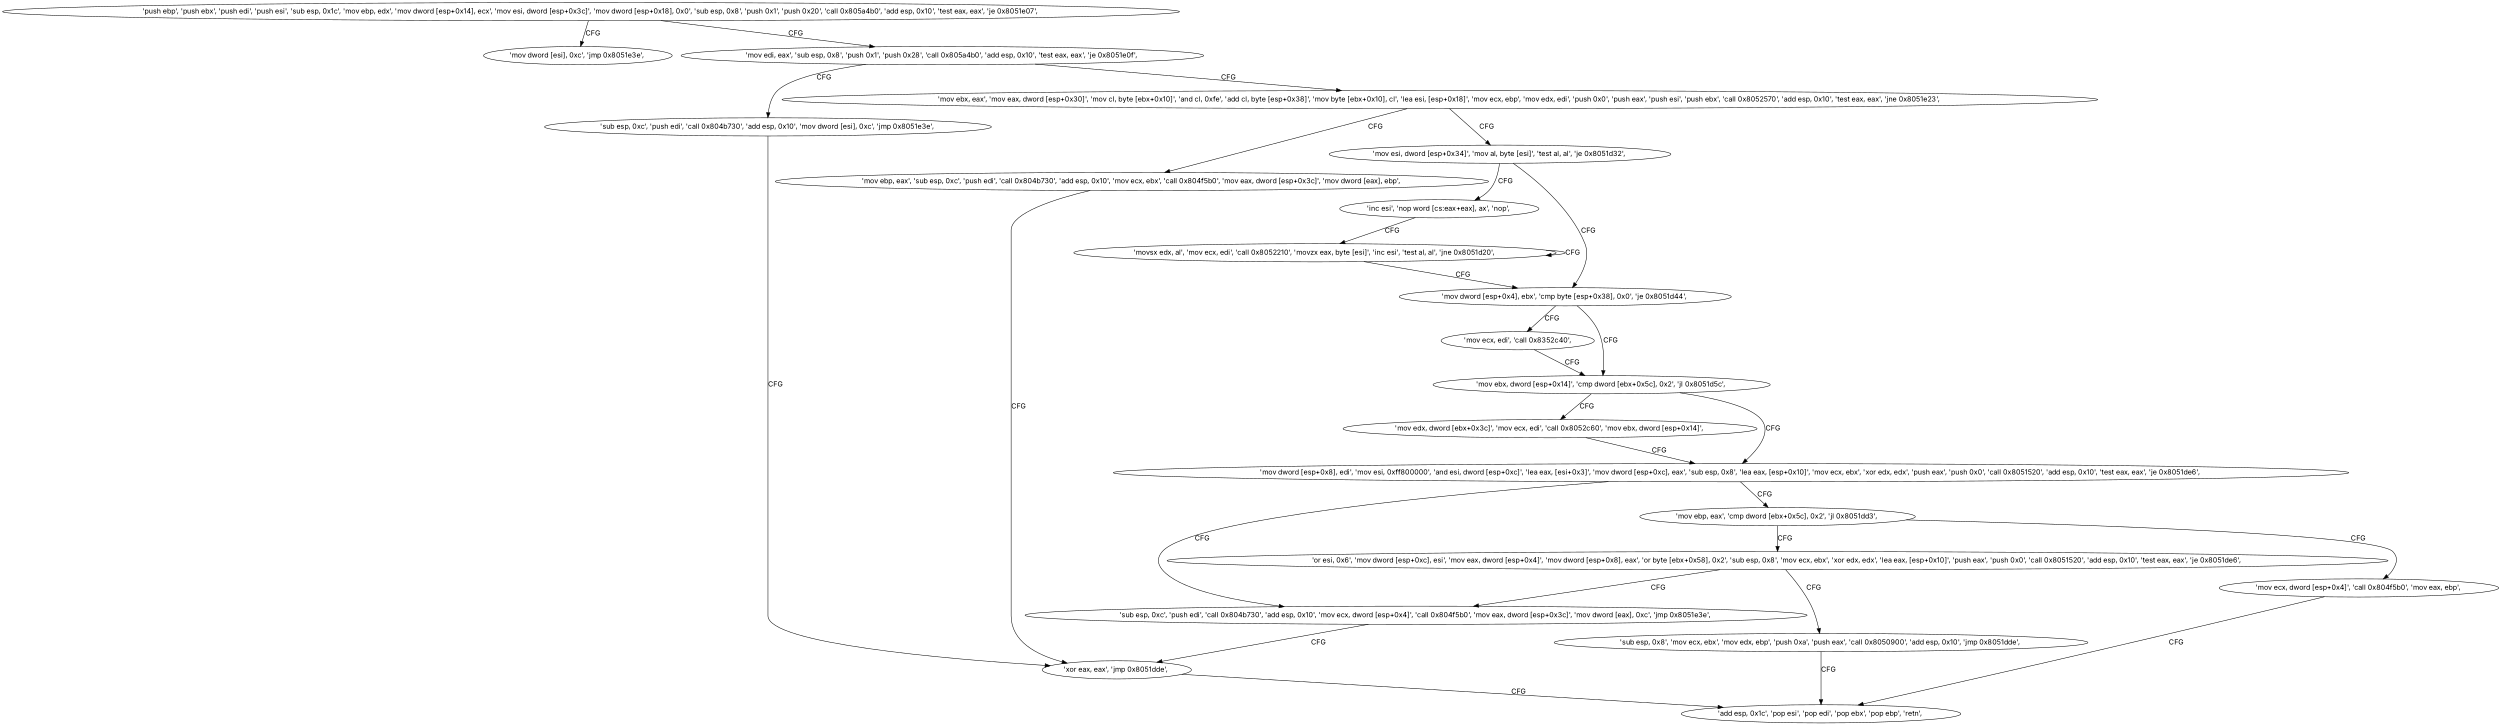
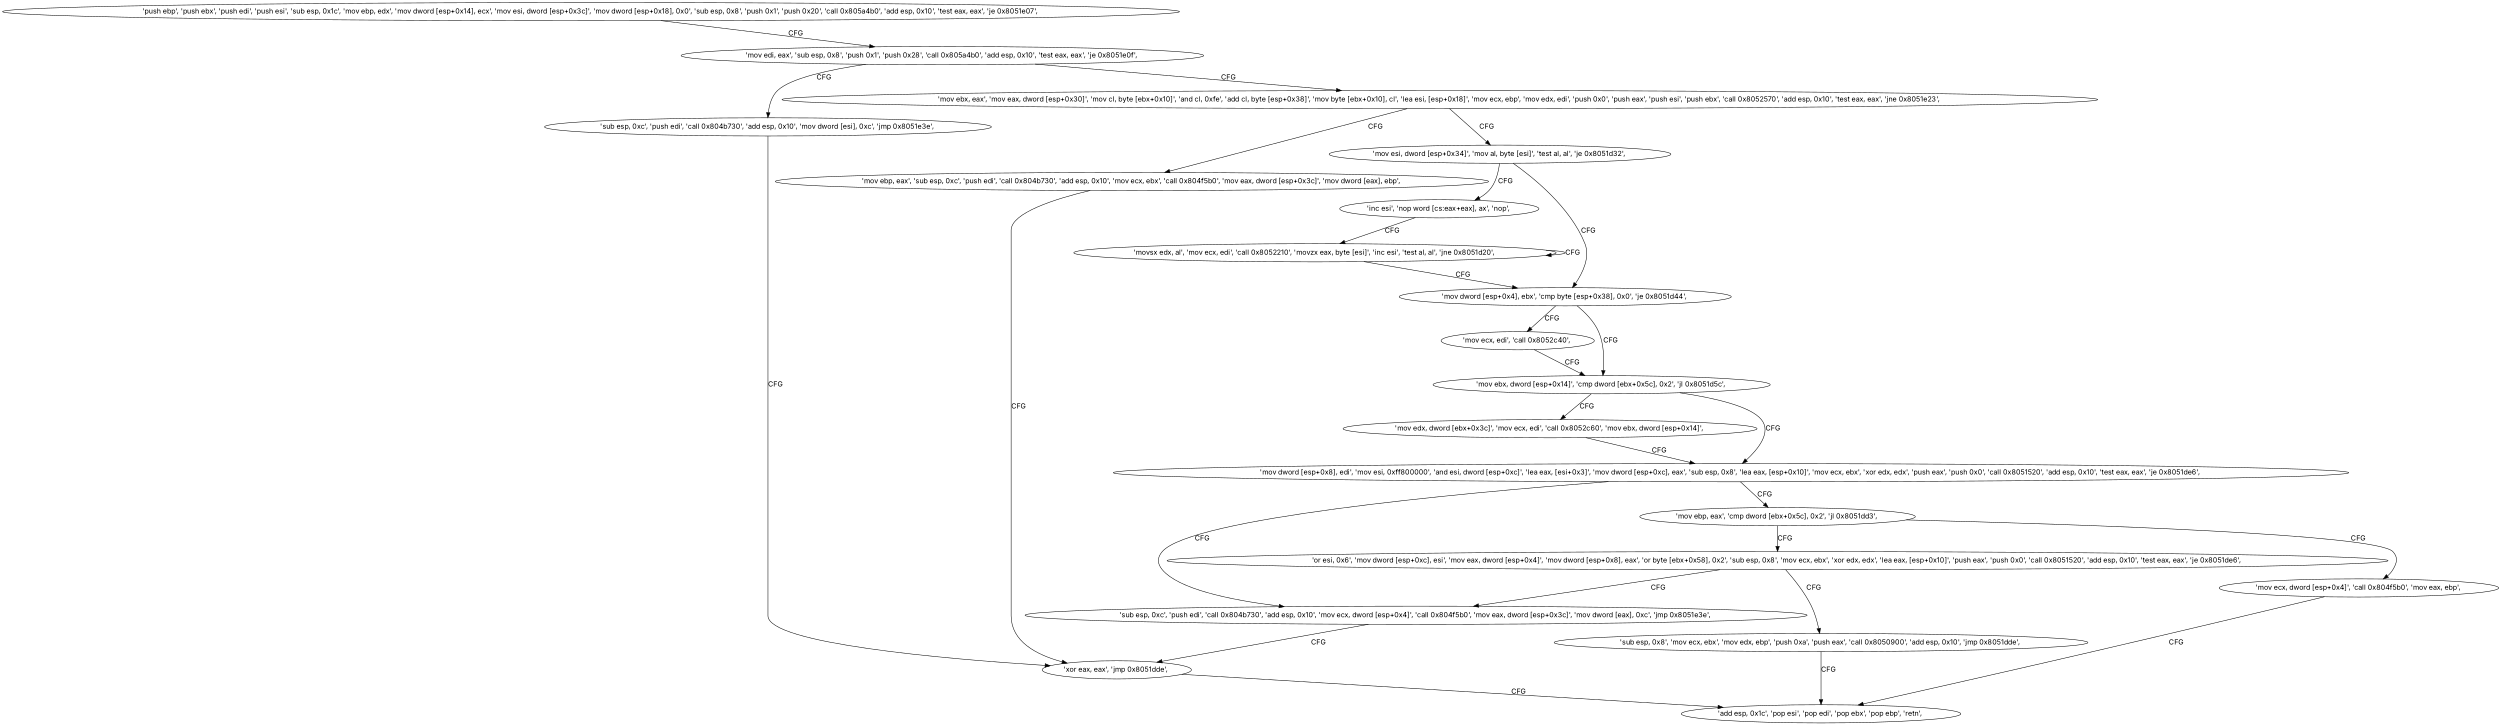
node "'mov dword [esi], 0xc', 'jmp 0x8051e3e',": removed
node "'mov ecx, edi', 'call 0x8352c40',": label "'mov ecx, edi', 'call 0x8352c40'," -> "'mov ecx, edi', 'call 0x8052c40',"
